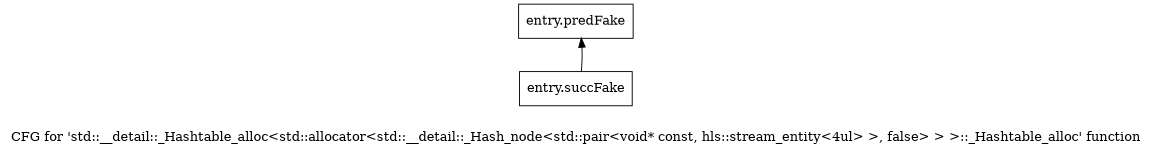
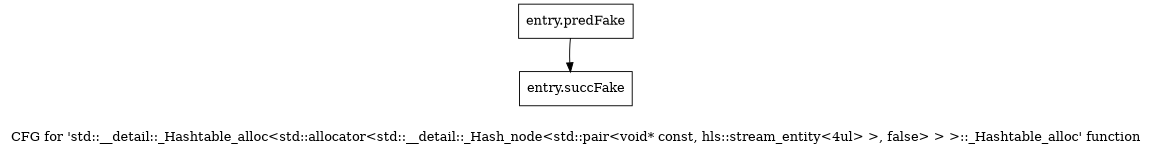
edge "entry.succFake" -> "entry.predFake": reversed
